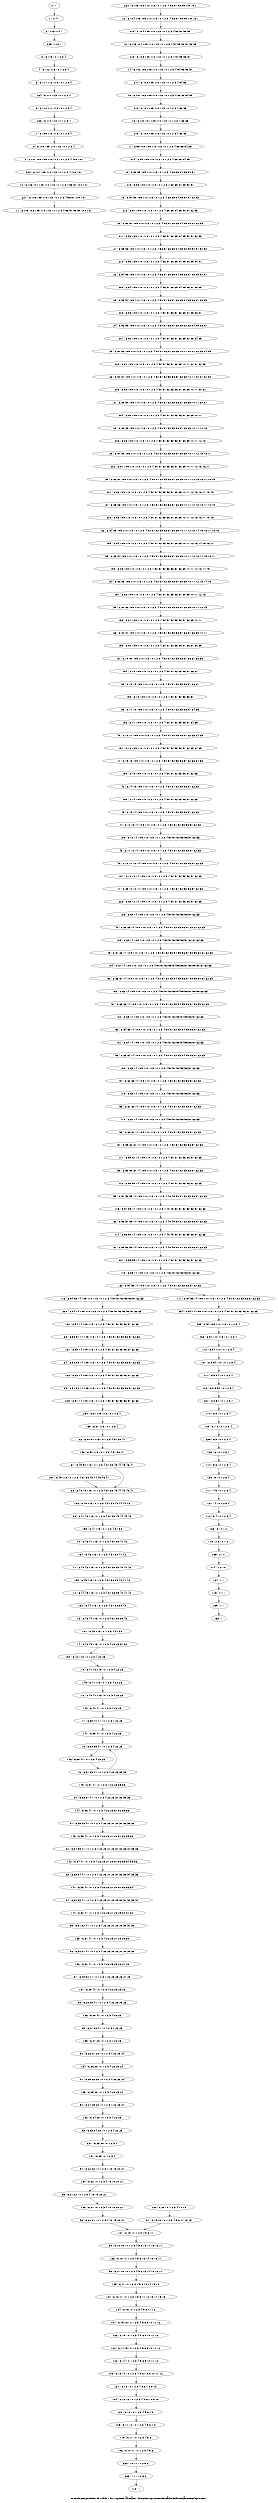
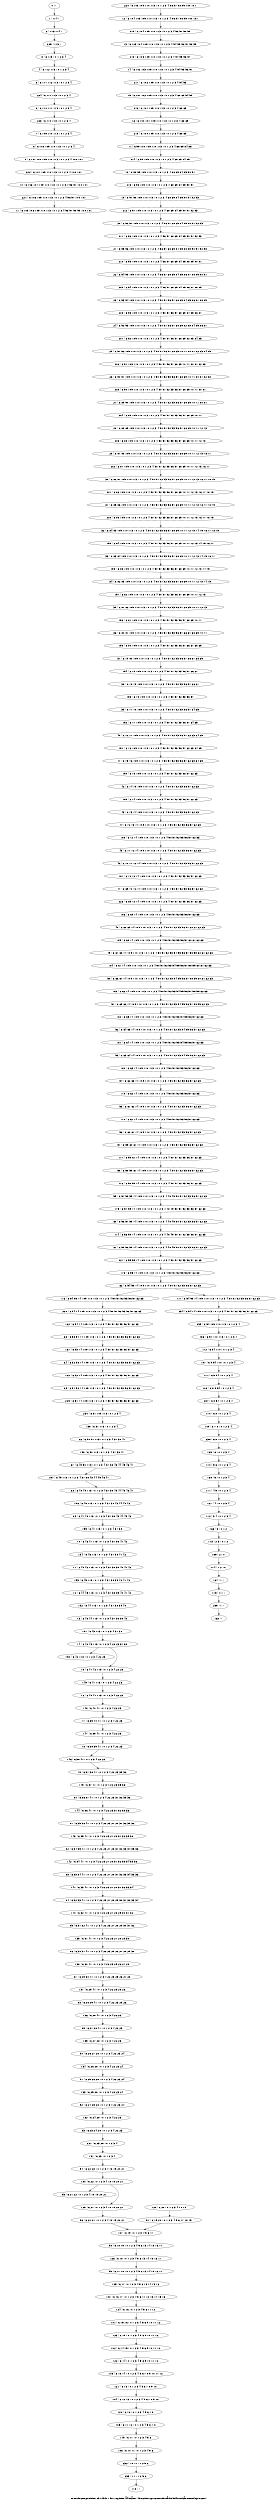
edge "225 | 113 :" -> "3 | 6 113 : 0 1 2 3 4": added
edge "224 | 6 111 113 : 0 1 2 3 4" -> "6 | 6 110 111 113 : 0 1 2 3 4": added
edge "67 | 6 49 50 113 : 0 1 2 3 4 37 38 43 44 45 46 47" -> "68 | 6 48 49 113 : 0 1 2 3 4 37 38 43 44 45 46 47": now "67 | 6 49 50 113 : 0 1 2 3 4 37 38 43 44 45 46 47" -> "157 | 6 49 113 : 0 1 2 3 4 37 38 43 44 45 46 47"
edge "150 | 6 42 113 : 0 1 2 3 4 22 23" -> "75 | 6 41 42 113 : 0 1 2 3 4 22 23": now "74 | 6 42 43 113 : 0 1 2 3 4 22 23 37 38" -> "75 | 6 41 42 113 : 0 1 2 3 4 22 23"
edge "79 | 6 37 38 41 : 0 1 2 3 4 22 23 35 36" -> "78 | 6 38 39 41 : 0 1 2 3 4 22 23": now "79 | 6 37 38 41 : 0 1 2 3 4 22 23 35 36" -> "145 | 6 37 41 : 0 1 2 3 4 22 23 35 36"
edge "95 | 6 21 22 : 0 1 2 3 4 18 19 20 21" -> "129 | 6 21 : 0 1 2 3 4 18 19 20 21": now "130 | 6 22 : 0 1 2 3 4 18 19 20 21" -> "129 | 6 21 : 0 1 2 3 4 18 19 20 21"
